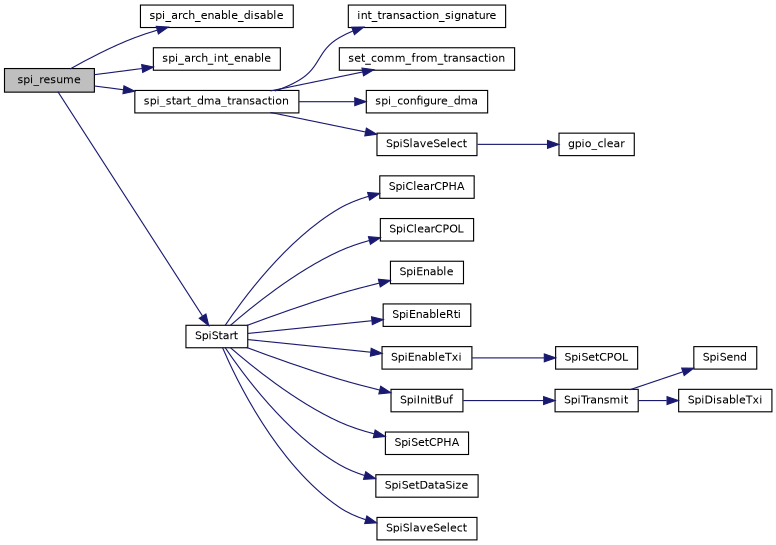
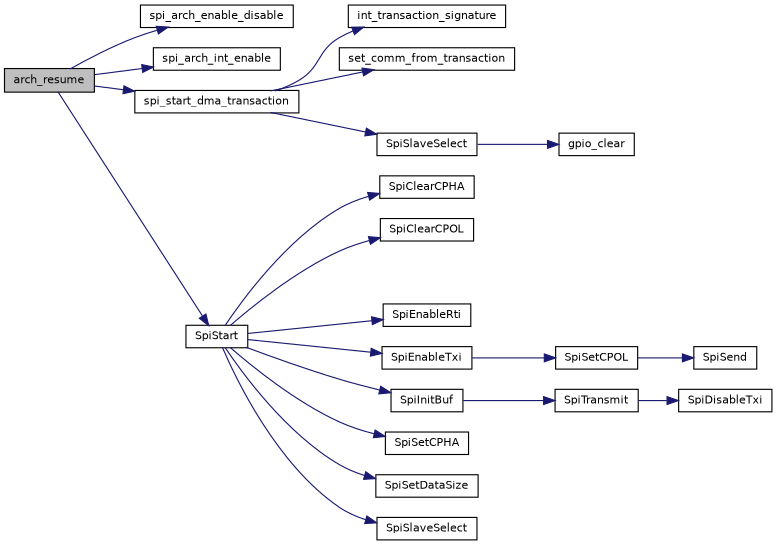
node "spi_resume": label "spi_resume" -> "arch_resume"
node "spi_configure_dma": removed
node "SpiEnable": removed
edge "SpiTransmit" -> "SpiSend": now "SpiSetCPOL" -> "SpiSend"
